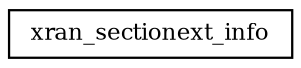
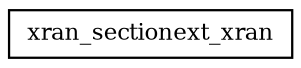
node "xran_sectionext_info": label "xran_sectionext_info" -> "xran_sectionext_xran"
